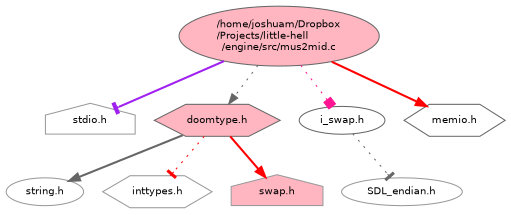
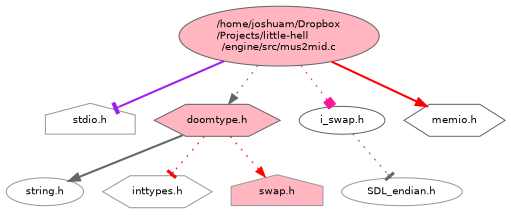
edge "doomtype.h" -> "swap.h": style bold -> dotted
